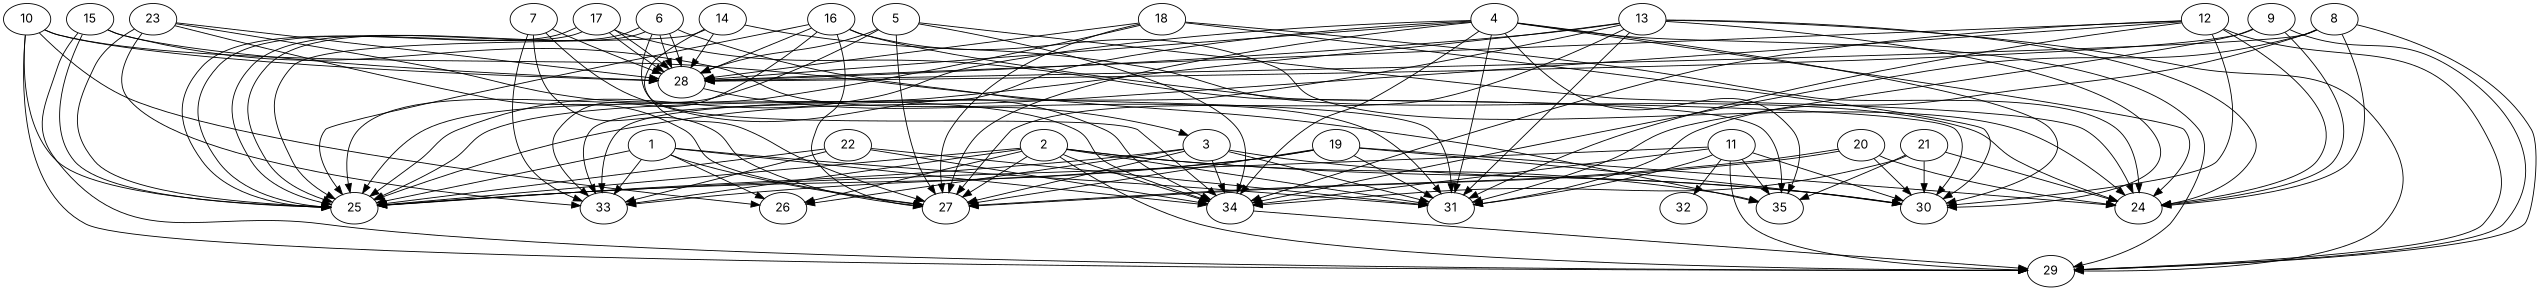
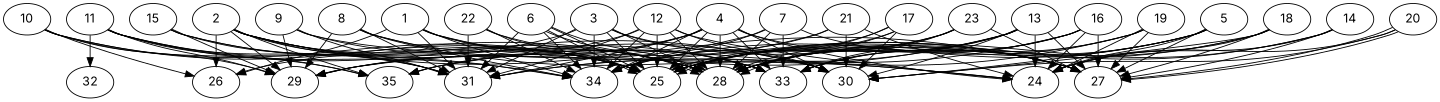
edge "28" -> "3": reversed
edge "19" -> "30": now "5" -> "30"
edge "34" -> "29": now "7" -> "29"
